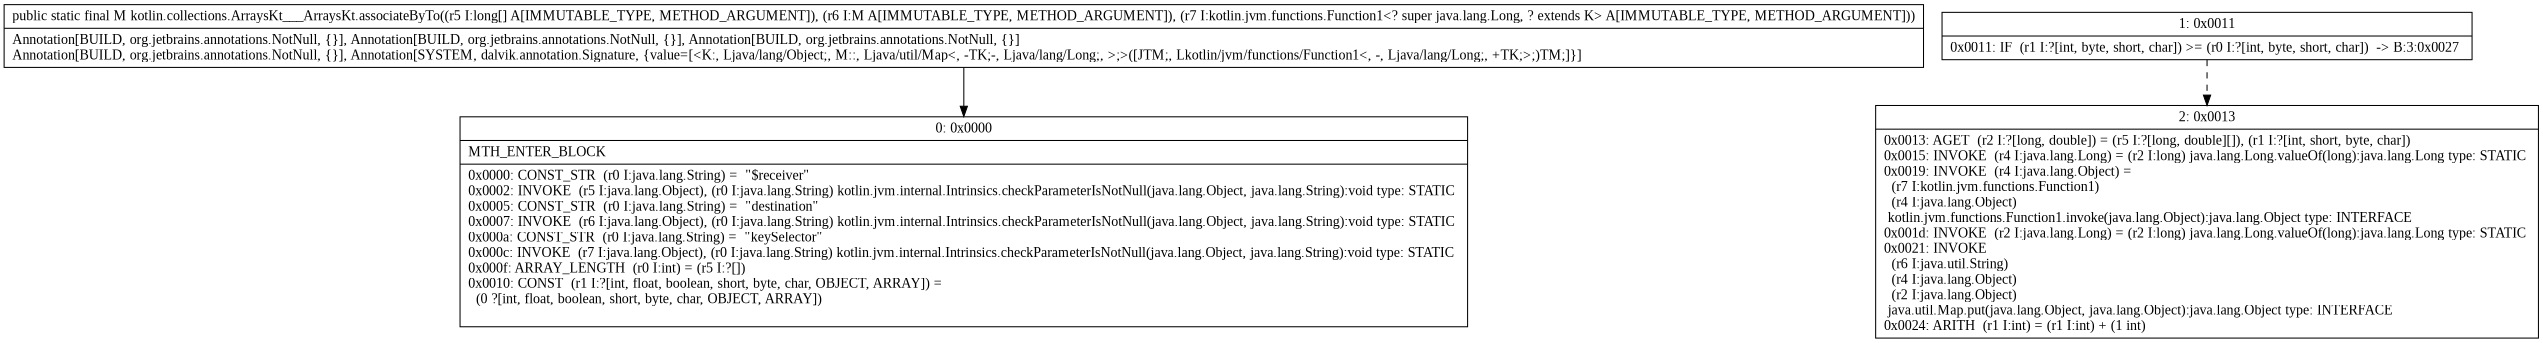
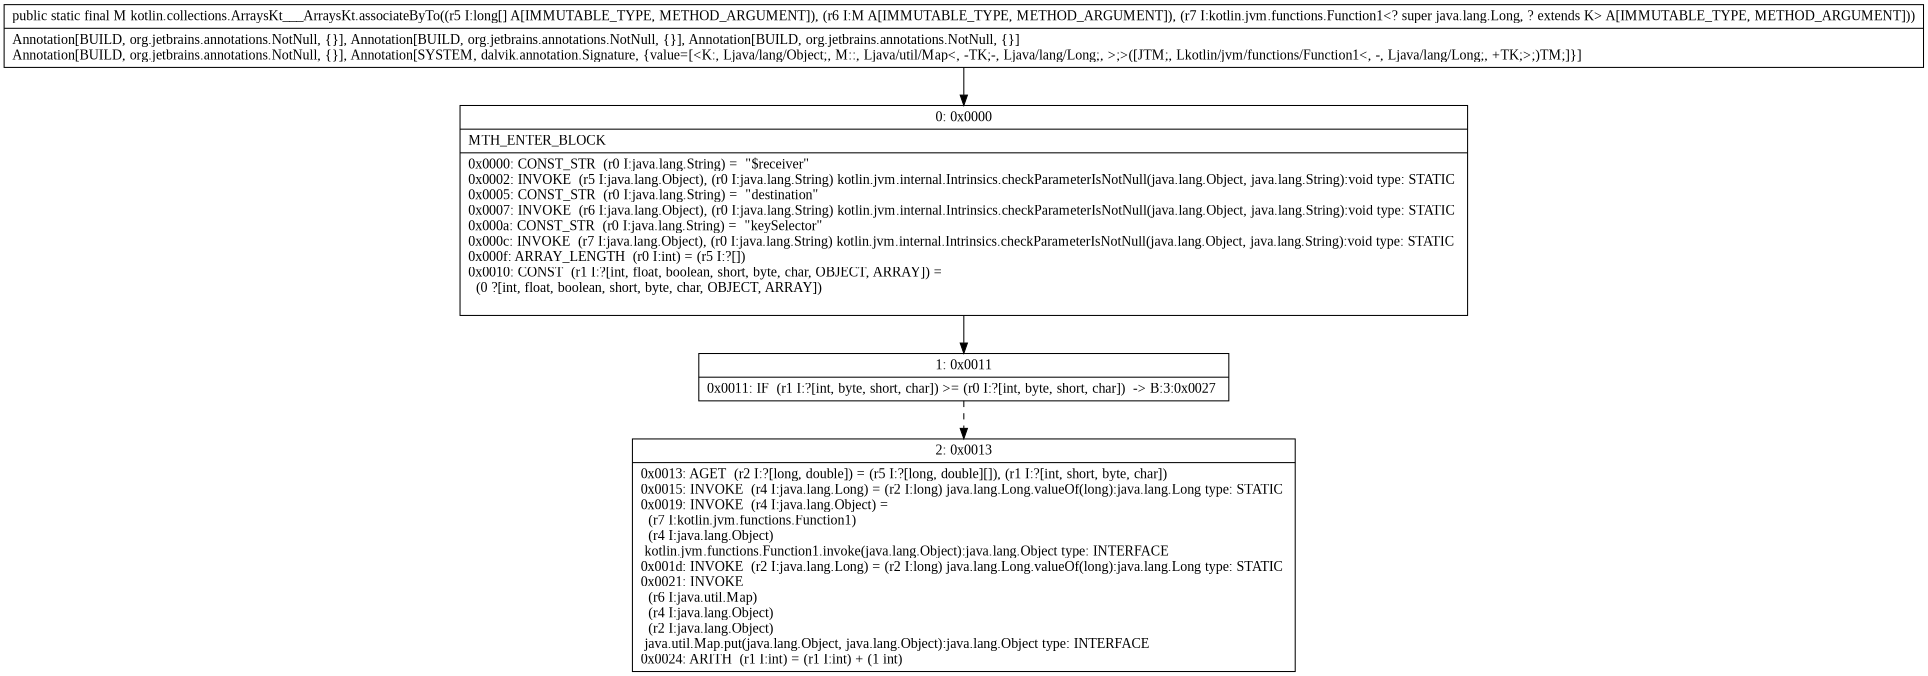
node "2: 0x0013": text "(r6 I:java.util.String)" -> "(r6 I:java.util.Map)"
edge "0: 0x0000" -> "1: 0x0011": added
